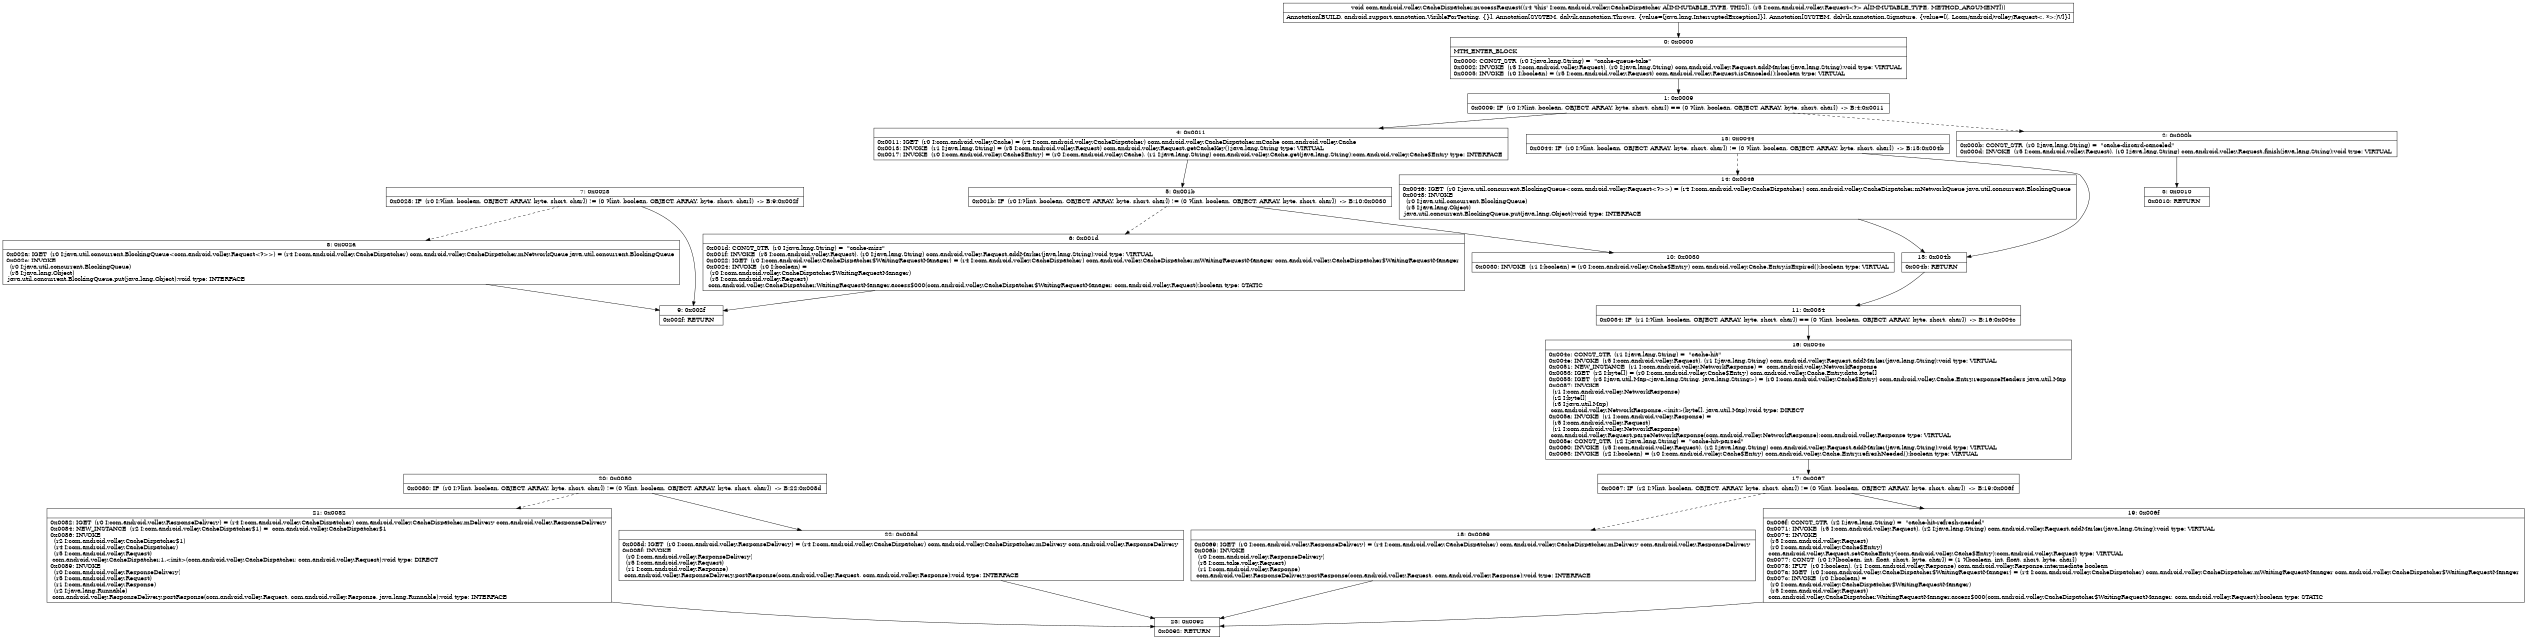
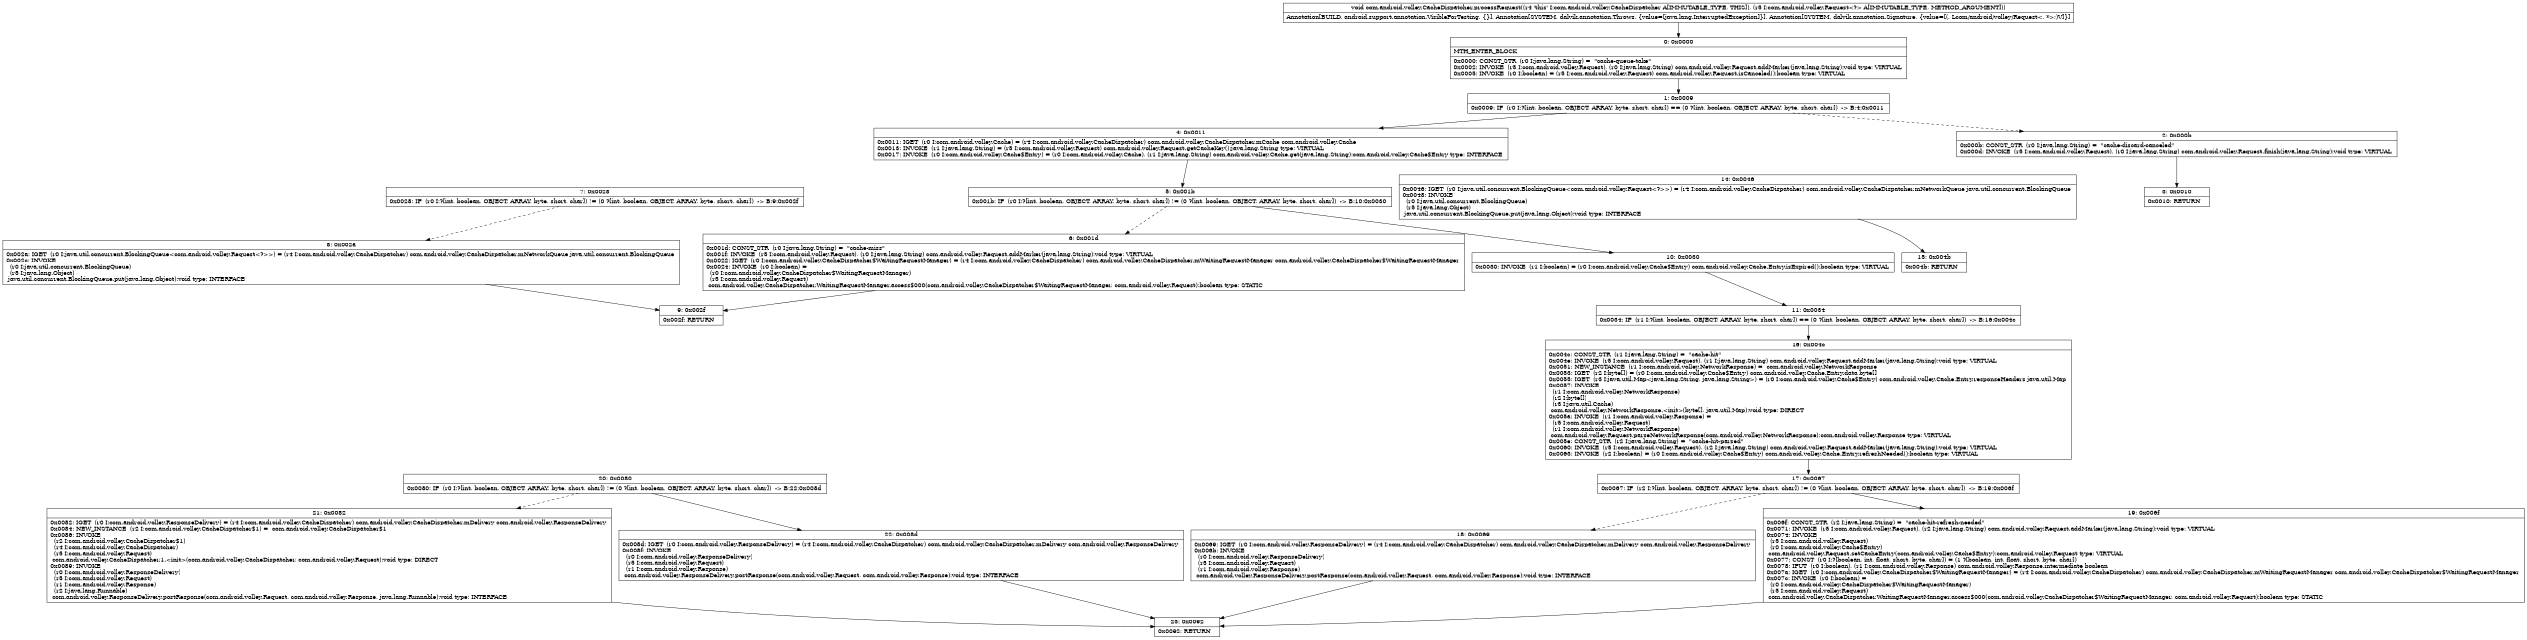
node "13: 0x0044": removed
edge "7: 0x0028" -> "9: 0x002f": removed
edge "15: 0x004b" -> "11: 0x0034": now "10: 0x0030" -> "11: 0x0034"
node "16: 0x004c": text "(r3 I:java.util.Map)" -> "(r3 I:java.util.Cache)"
node "18: 0x0069": text "(r5 I:com.take.volley.Request)" -> "(r5 I:com.android.volley.Request)"
